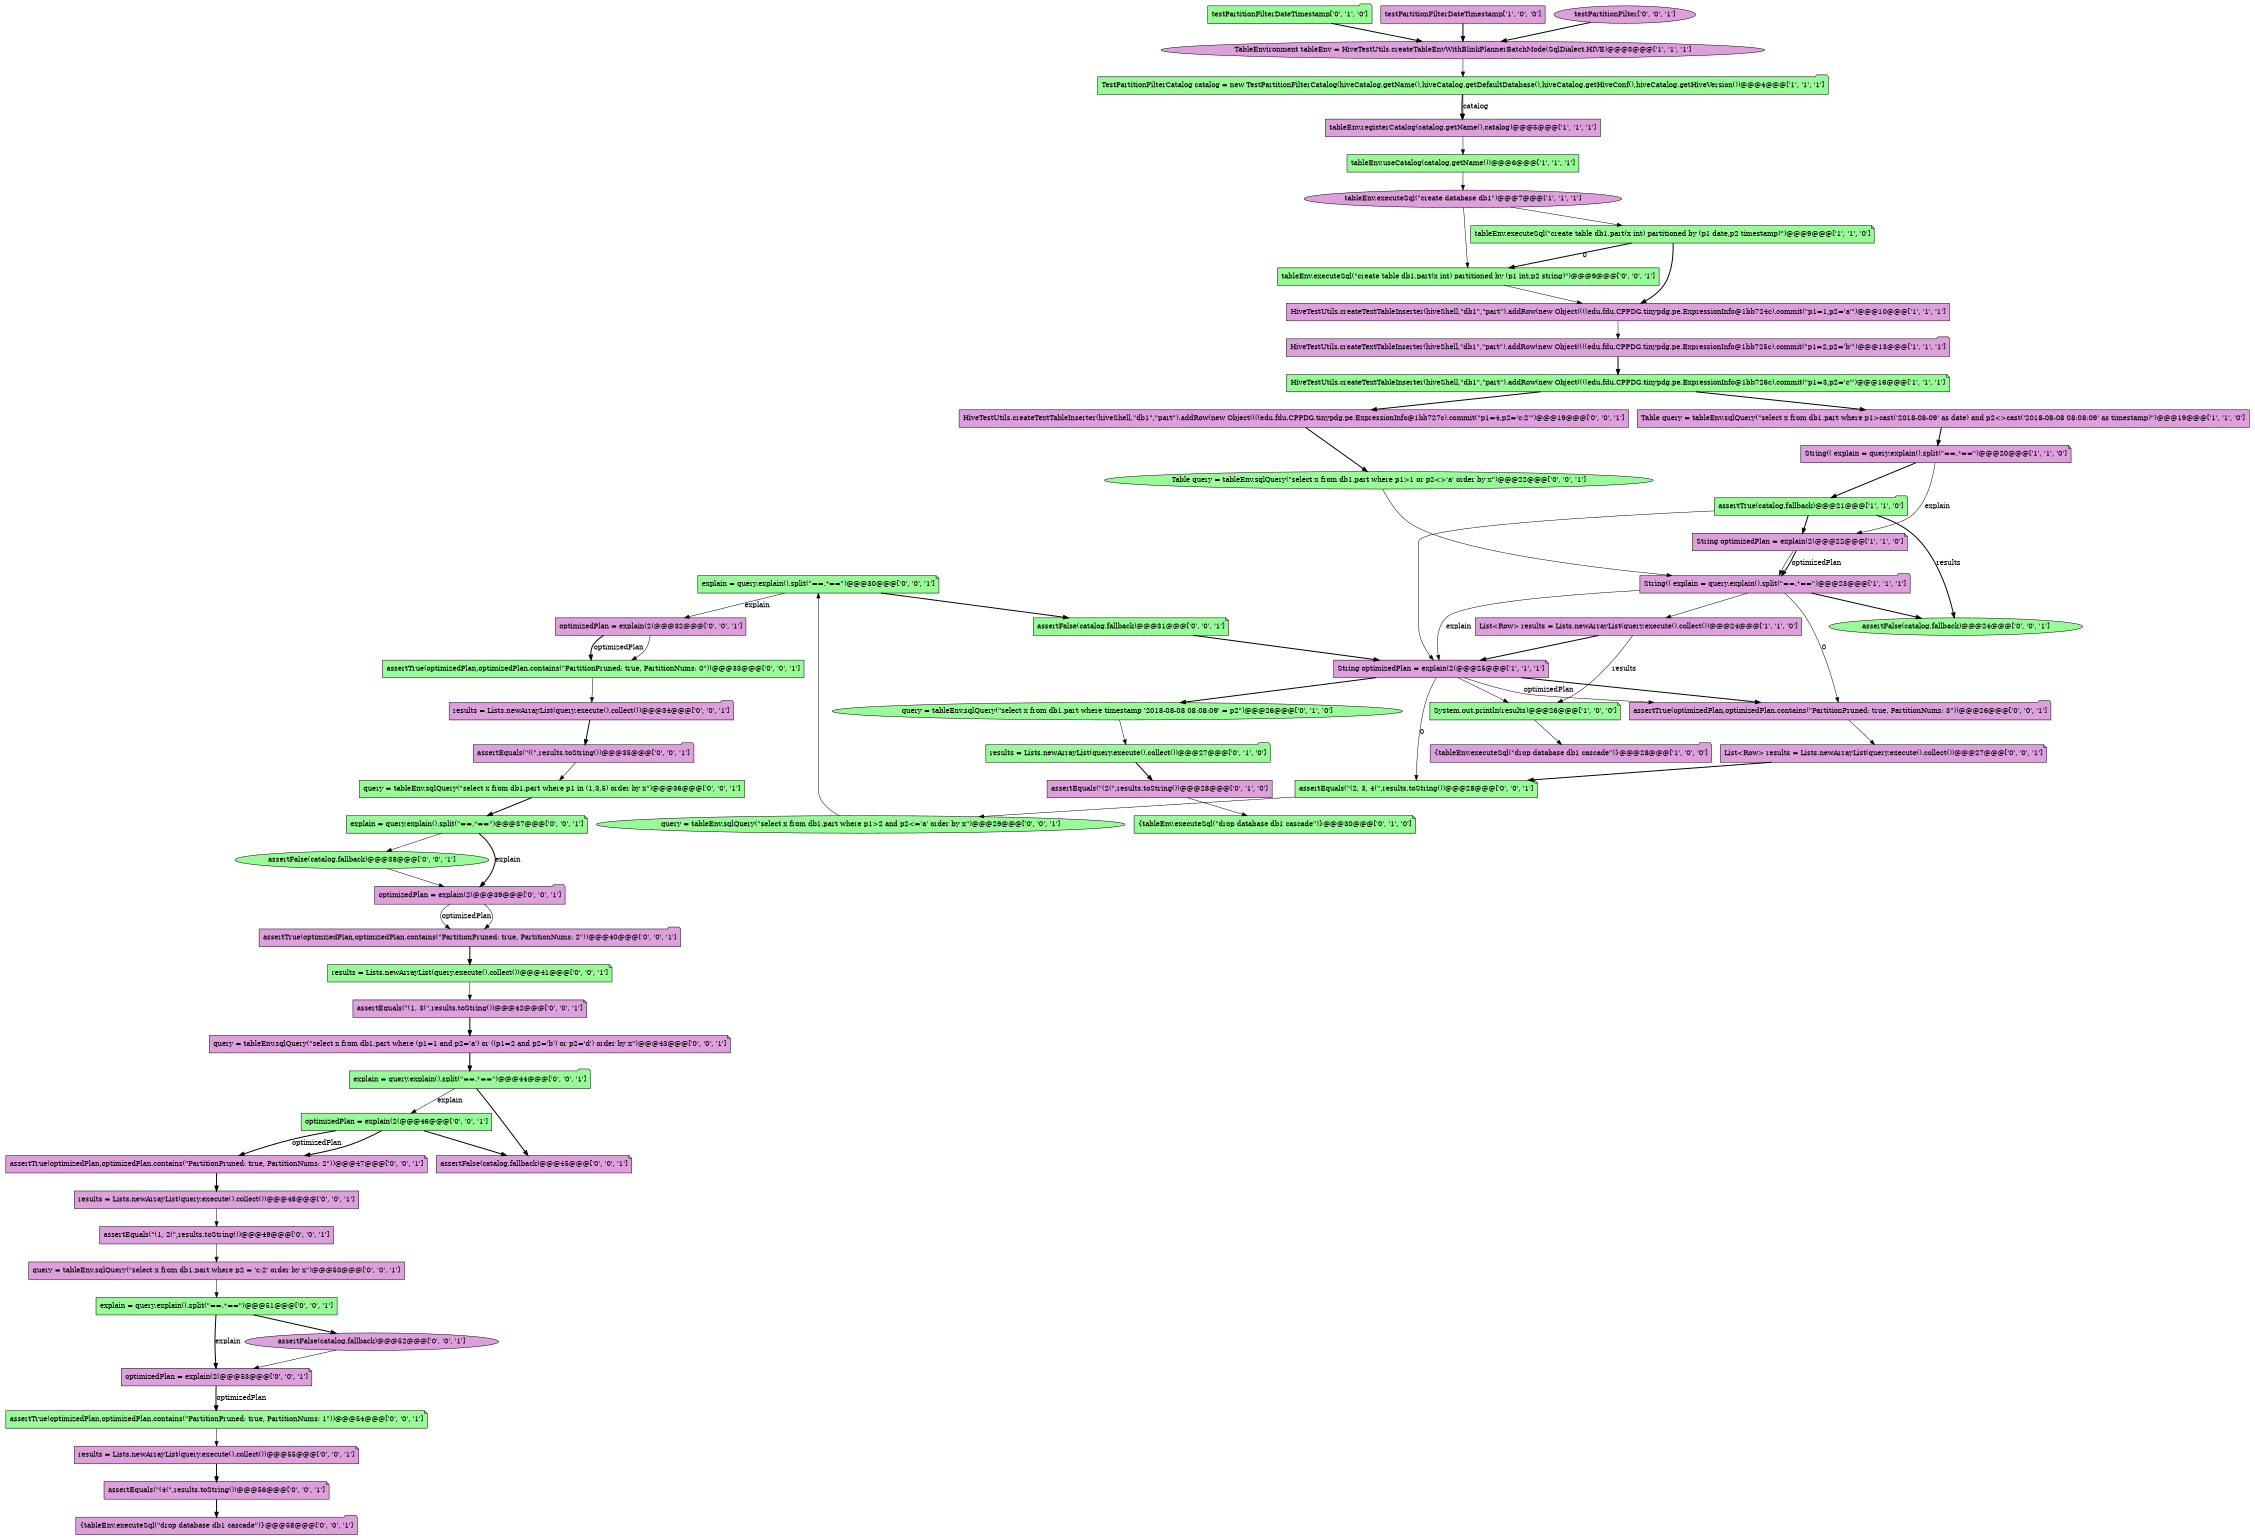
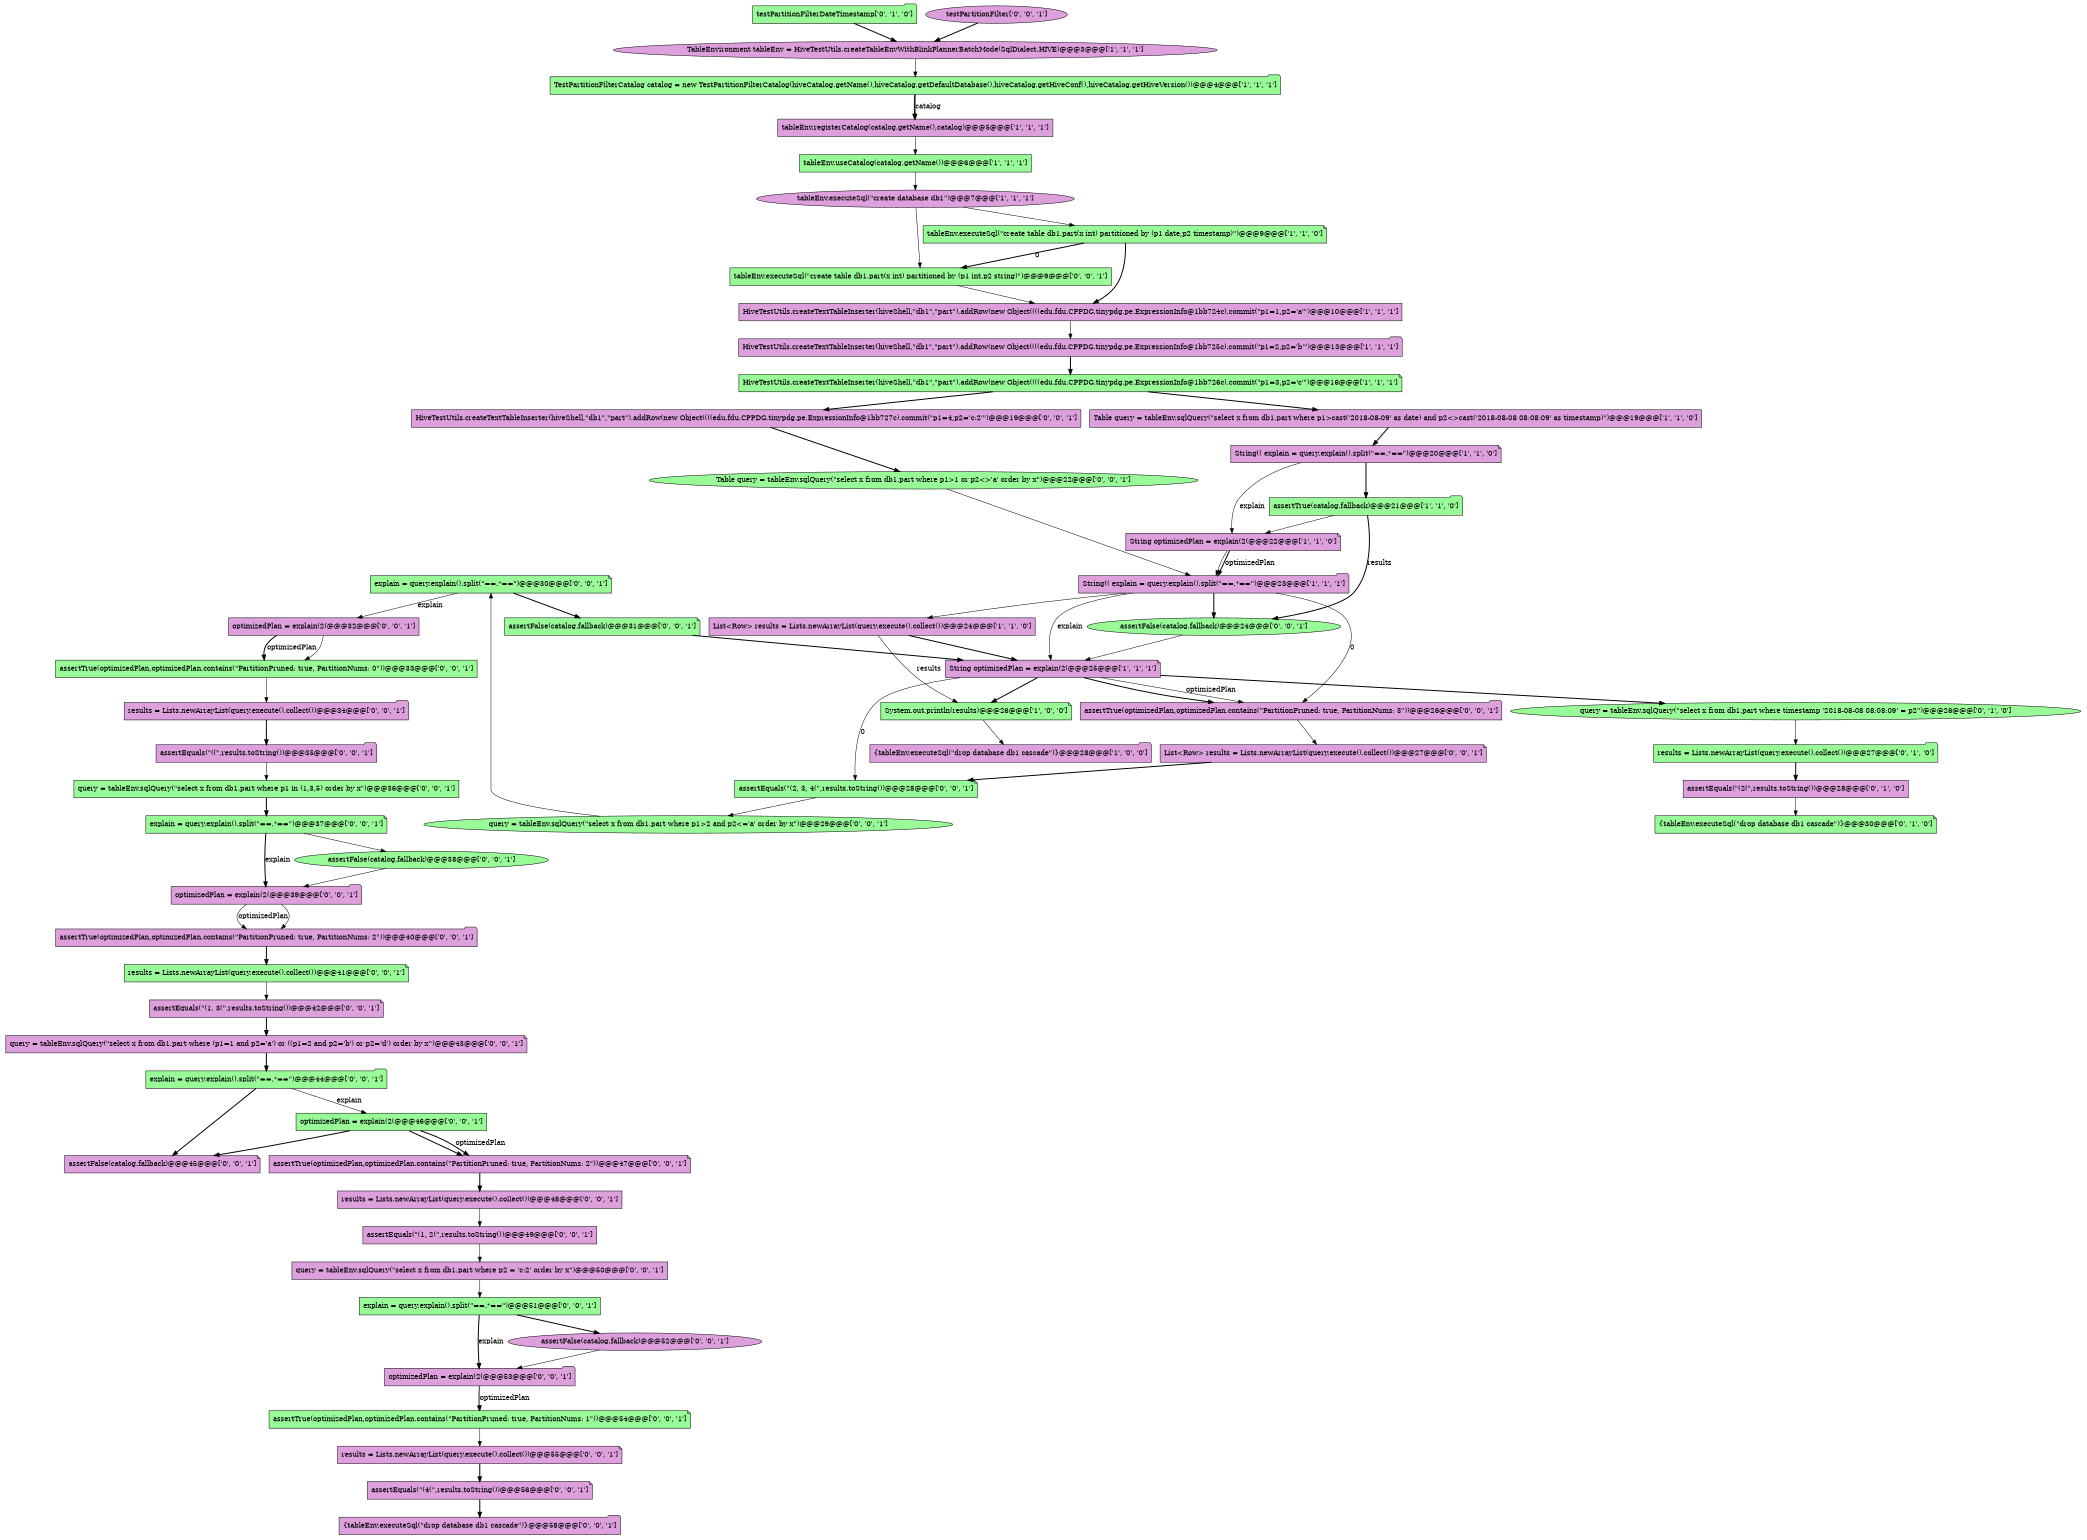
node "testPartitionFilterDateTimestamp['1', '0', '0']": removed
edge "assertTrue(catalog.fallback)@@@21@@@['1', '1', '0']" -> "String optimizedPlan = explain(2(@@@22@@@['1', '1', '0']": style bold -> solid
edge "assertTrue(catalog.fallback)@@@21@@@['1', '1', '0']" -> "String optimizedPlan = explain(2(@@@25@@@['1', '1', '1']": now "assertFalse(catalog.fallback)@@@24@@@['0', '0', '1']" -> "String optimizedPlan = explain(2(@@@25@@@['1', '1', '1']"
edge "String optimizedPlan = explain(2(@@@25@@@['1', '1', '1']" -> "System.out.println(results)@@@26@@@['1', '0', '0']": style solid -> bold
node "optimizedPlan = explain(2(@@@53@@@['0', '0', '1']": shape note -> folder
